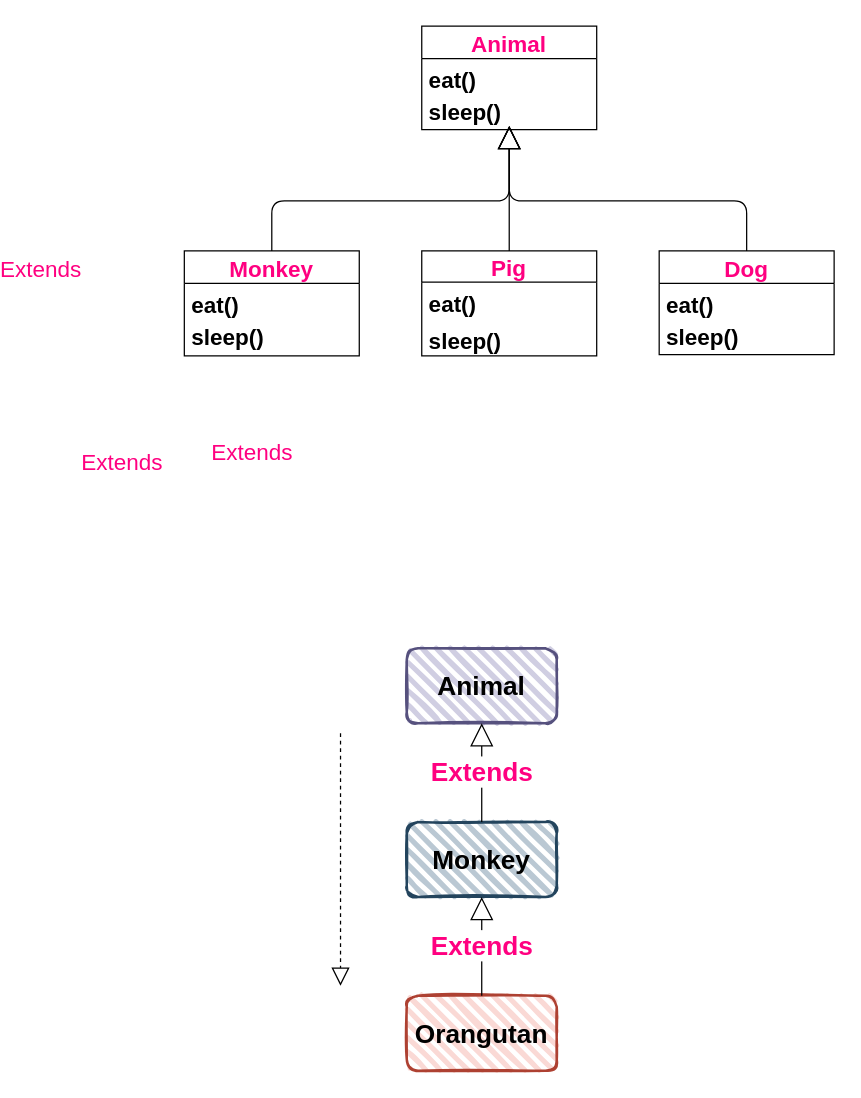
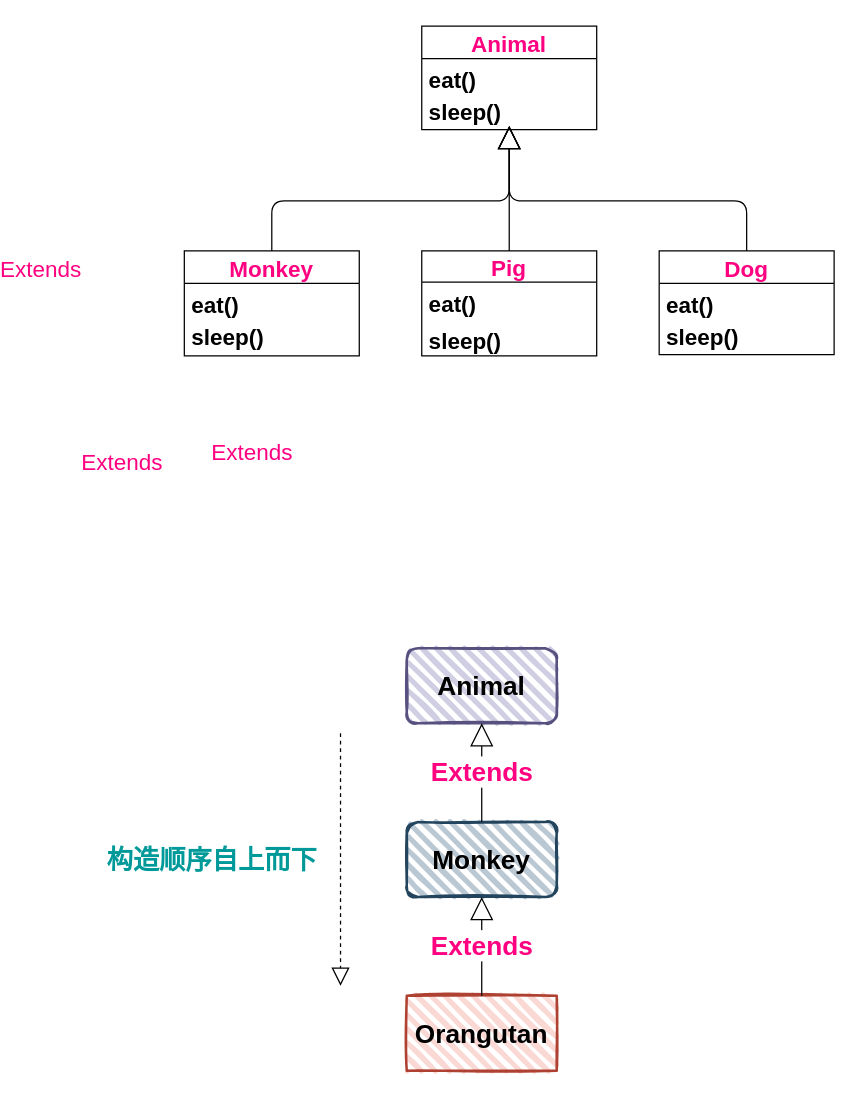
node "构造顺序自上而下": added
node "Orangutan": shape rounded rectangle -> rectangle
